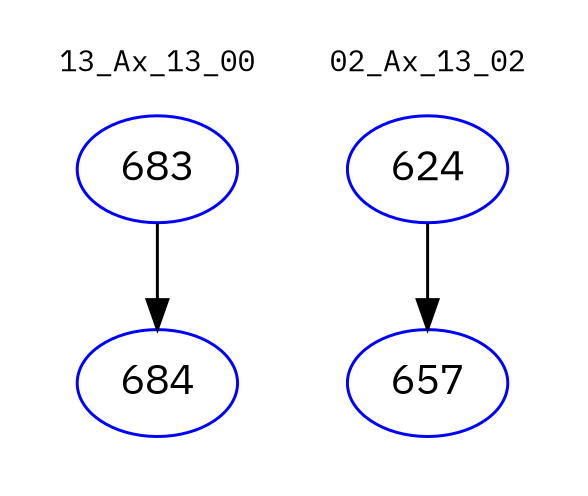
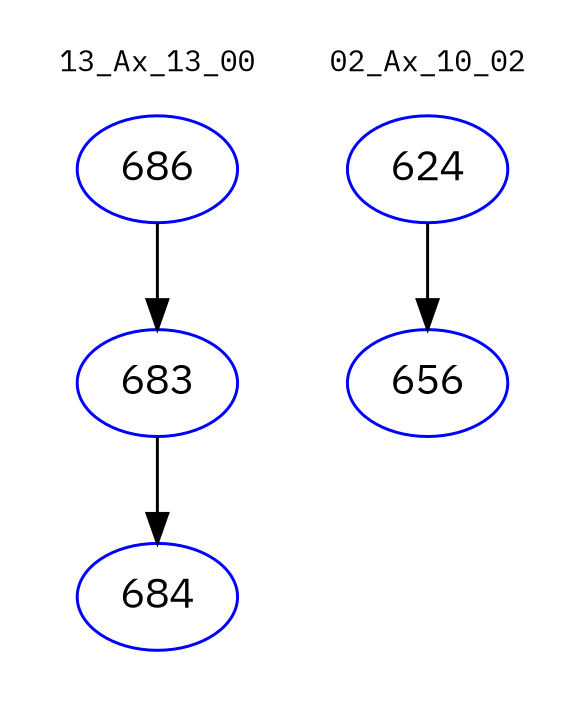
cluster "02_Ax_13_02": label "02_Ax_13_02" -> "02_Ax_10_02"
node "686": added
node "657": label "657" -> "656"
